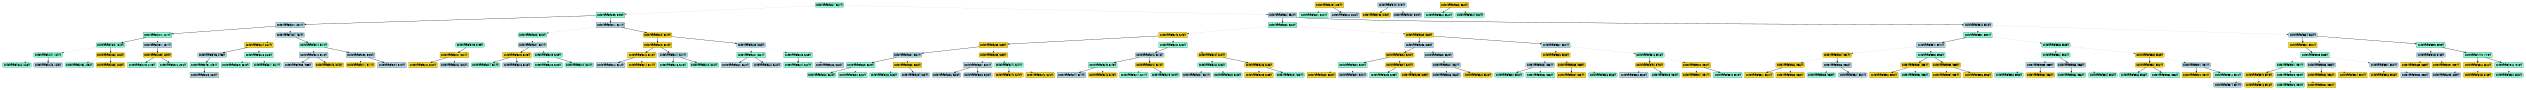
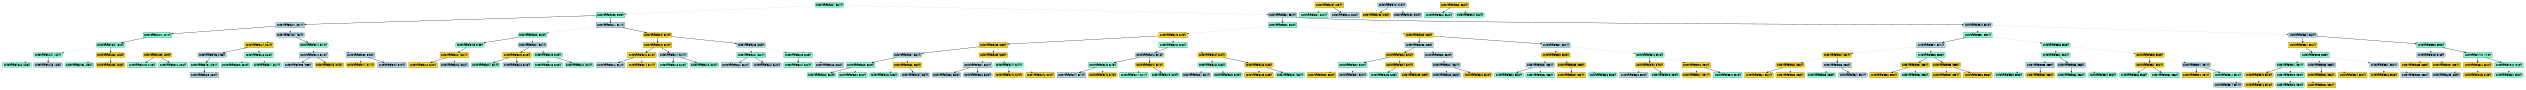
edge "Node{data=[5203, 5203]}" -> "Node{data=[5199, 5199]}": added
node "Node{data=[2577, 2577]}": removed
edge "Node{data=[5070, 5070]}" -> "Node{data=[5193, 5193]}": style bold -> dotted
edge "Node{data=[5581, 5581]}" -> "Node{data=[5577, 5577]}": now "Node{data=[5585, 5585]}" -> "Node{data=[5577, 5577]}"
